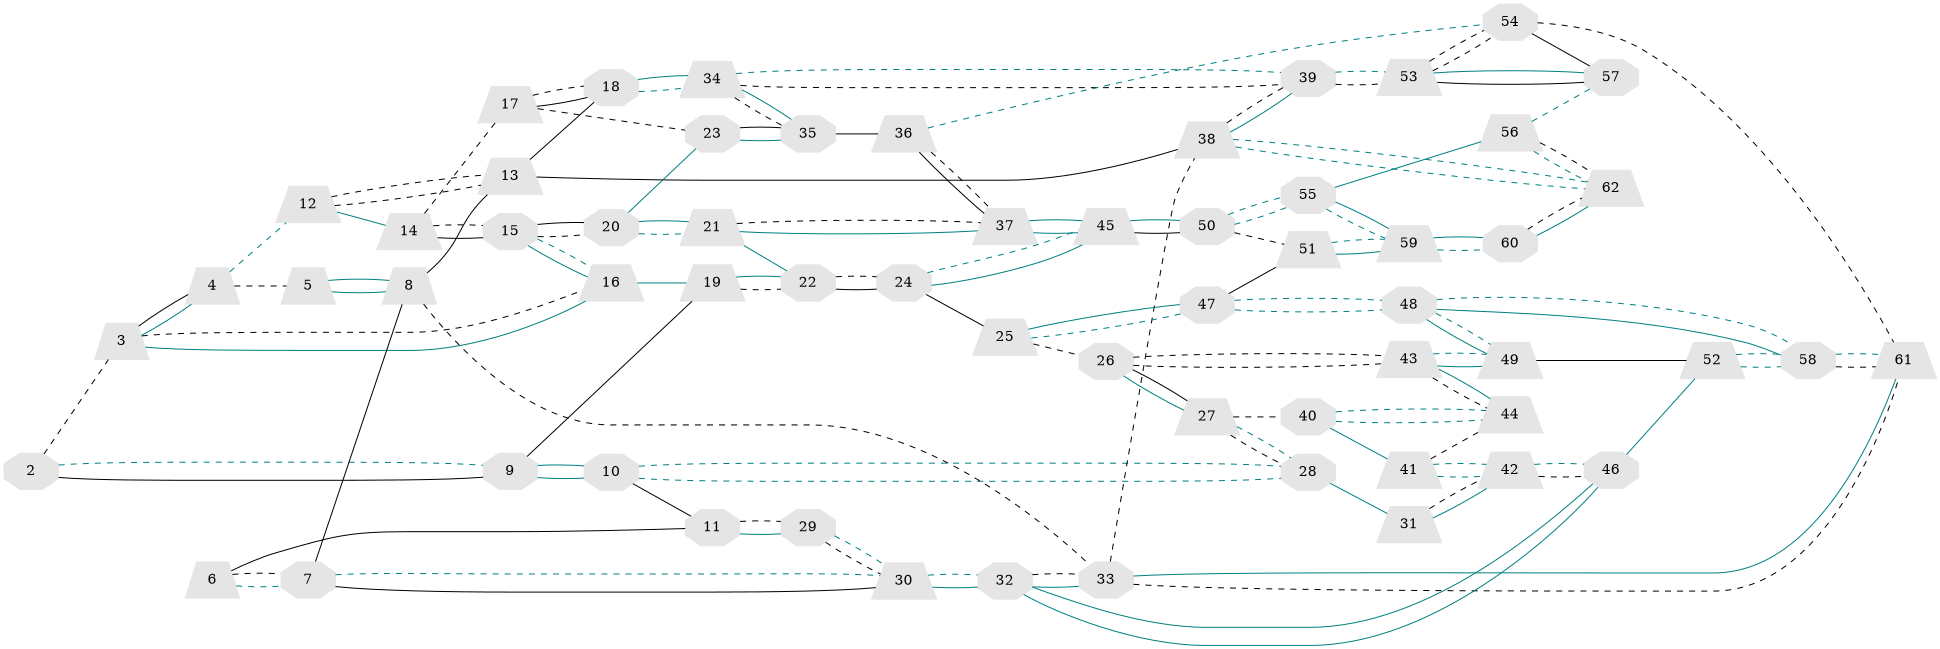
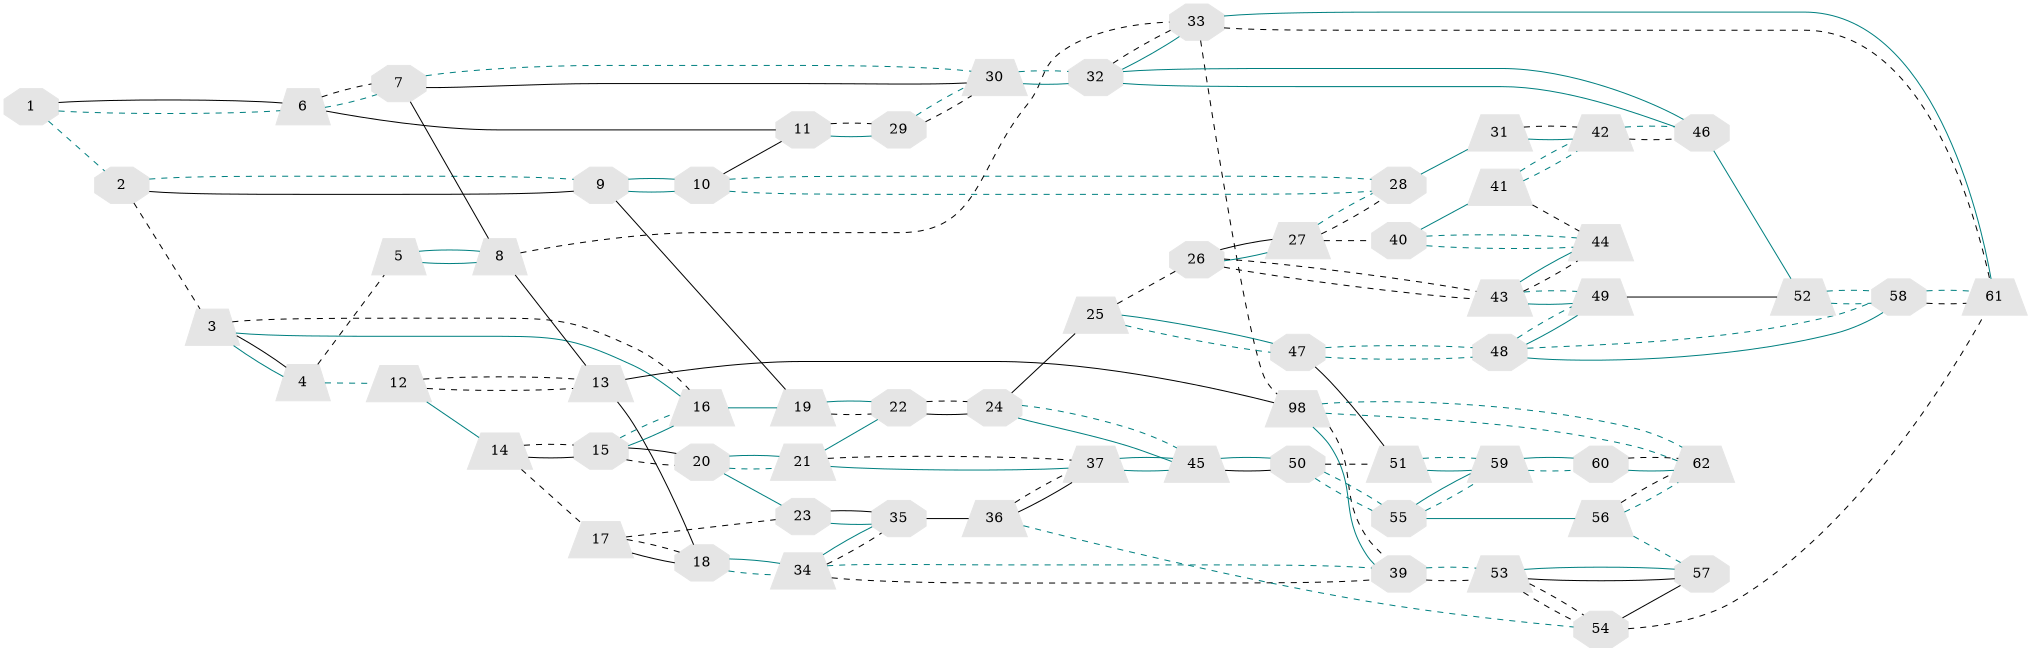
node "1": added
node "38": label "38" -> "98"
